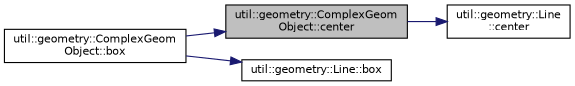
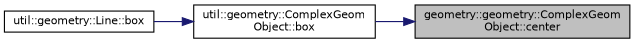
node "util::geometry::ComplexGeom Object::center": label "util::geometry::ComplexGeom Object::center" -> "geometry::geometry::ComplexGeom Object::center"
node "util::geometry::Line ::center": removed
edge "util::geometry::ComplexGeom Object::box" -> "util::geometry::Line::box": reversed
